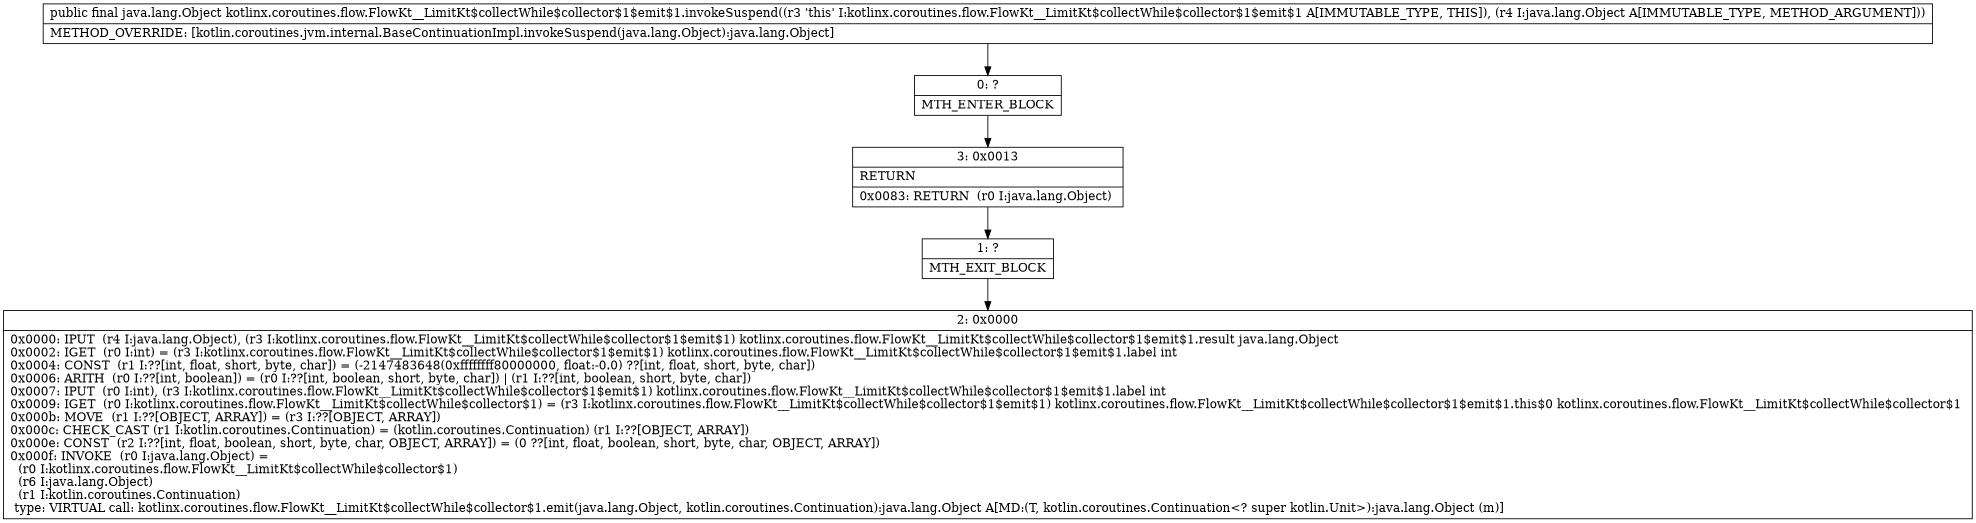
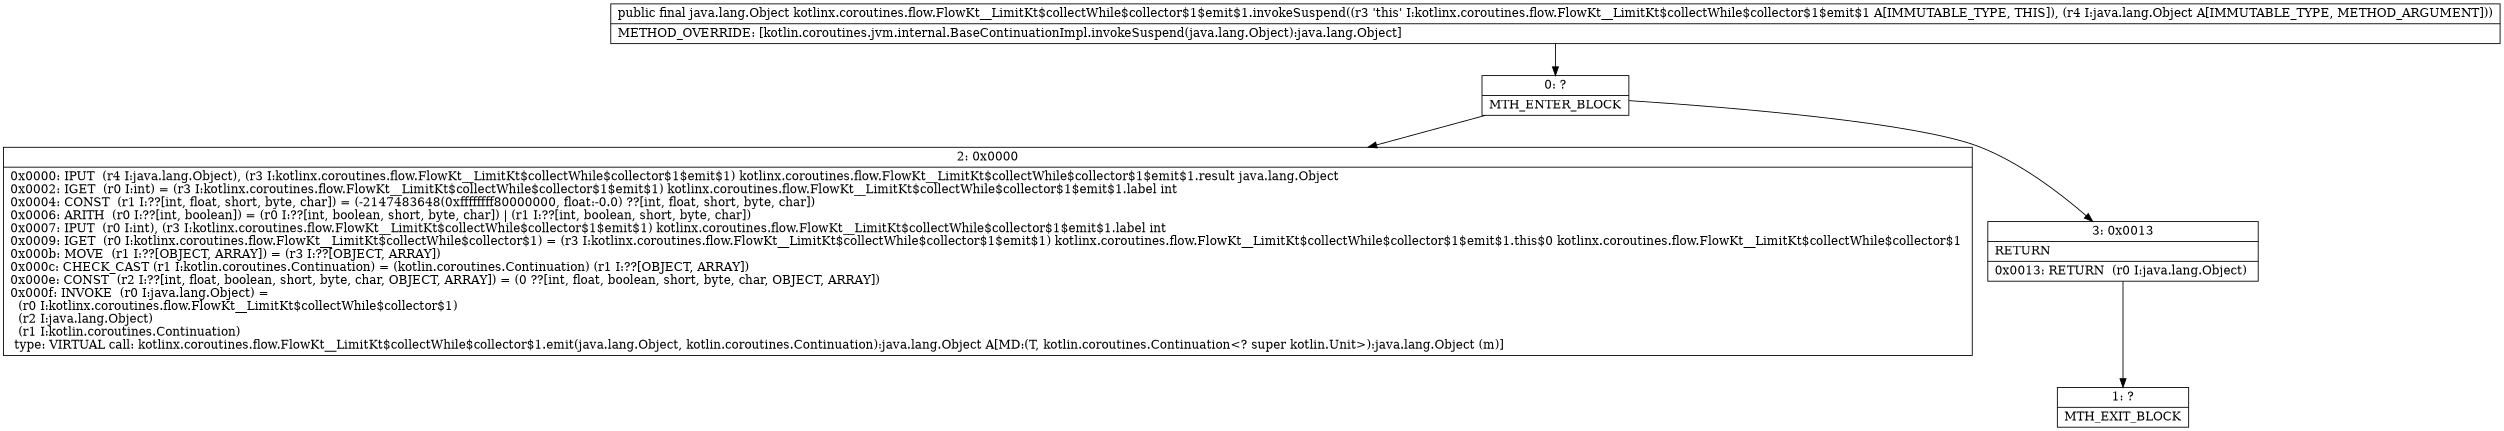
node "3: 0x0013": text "0x0083: RETURN  (r0 I:java.lang.Object)" -> "0x0013: RETURN  (r0 I:java.lang.Object)"
edge "1: ?" -> "2: 0x0000": now "0: ?" -> "2: 0x0000"
node "2: 0x0000": text "(r6 I:java.lang.Object)" -> "(r2 I:java.lang.Object)"
